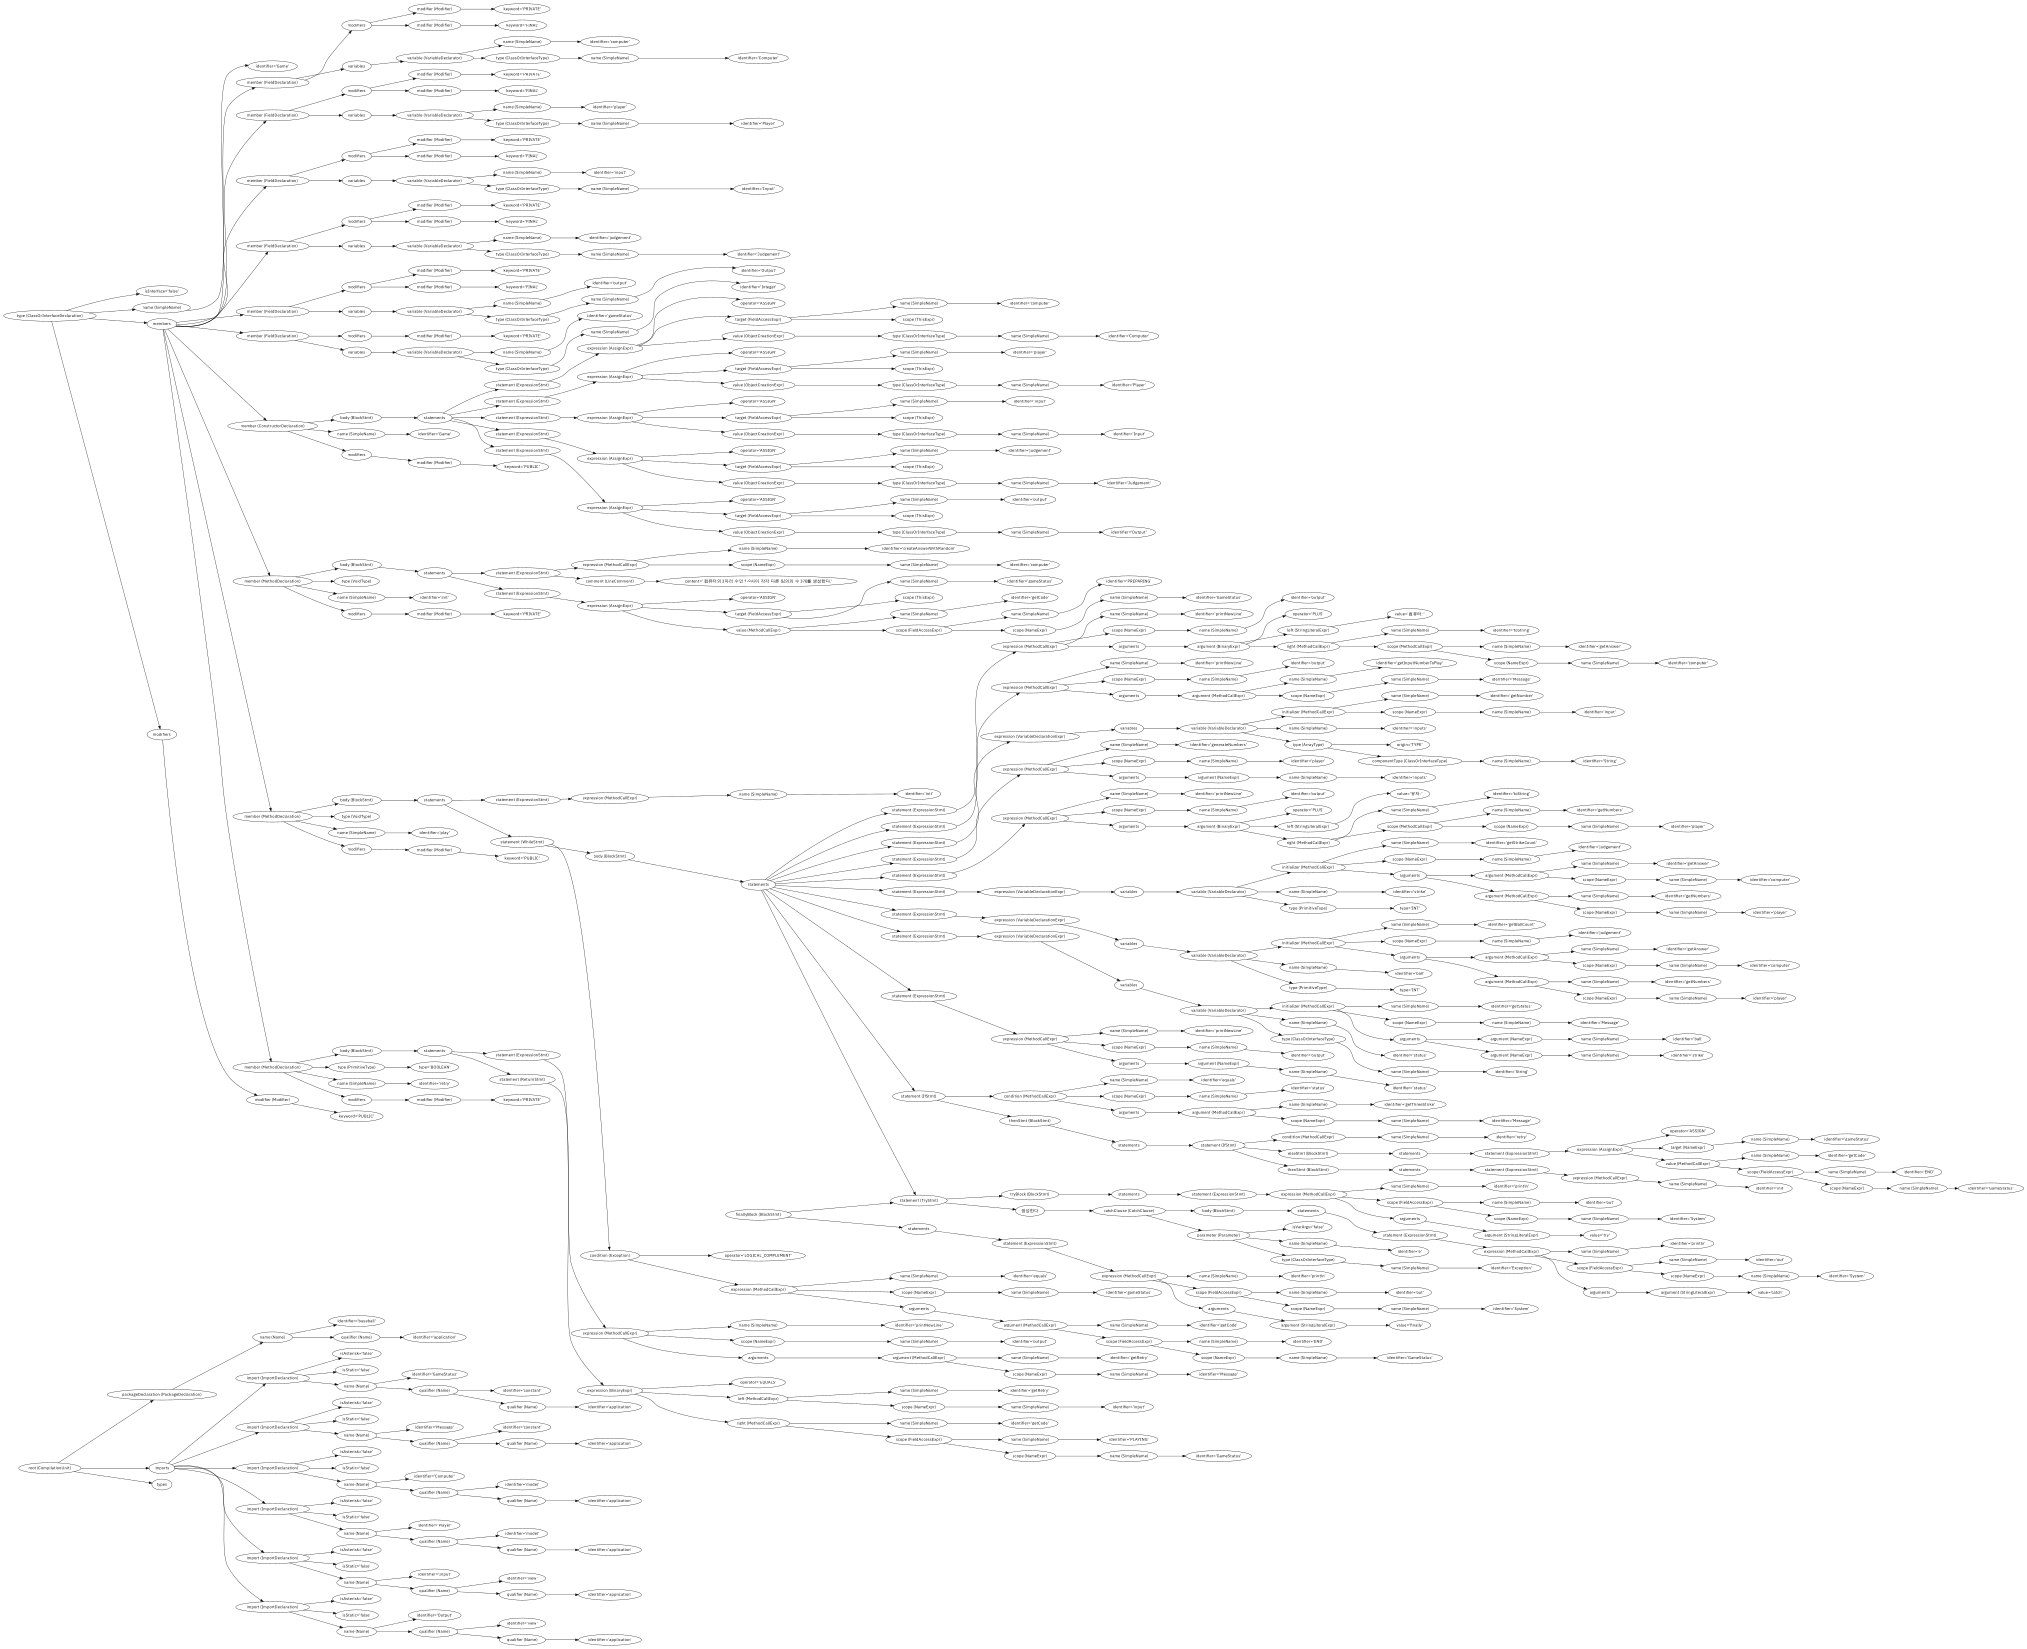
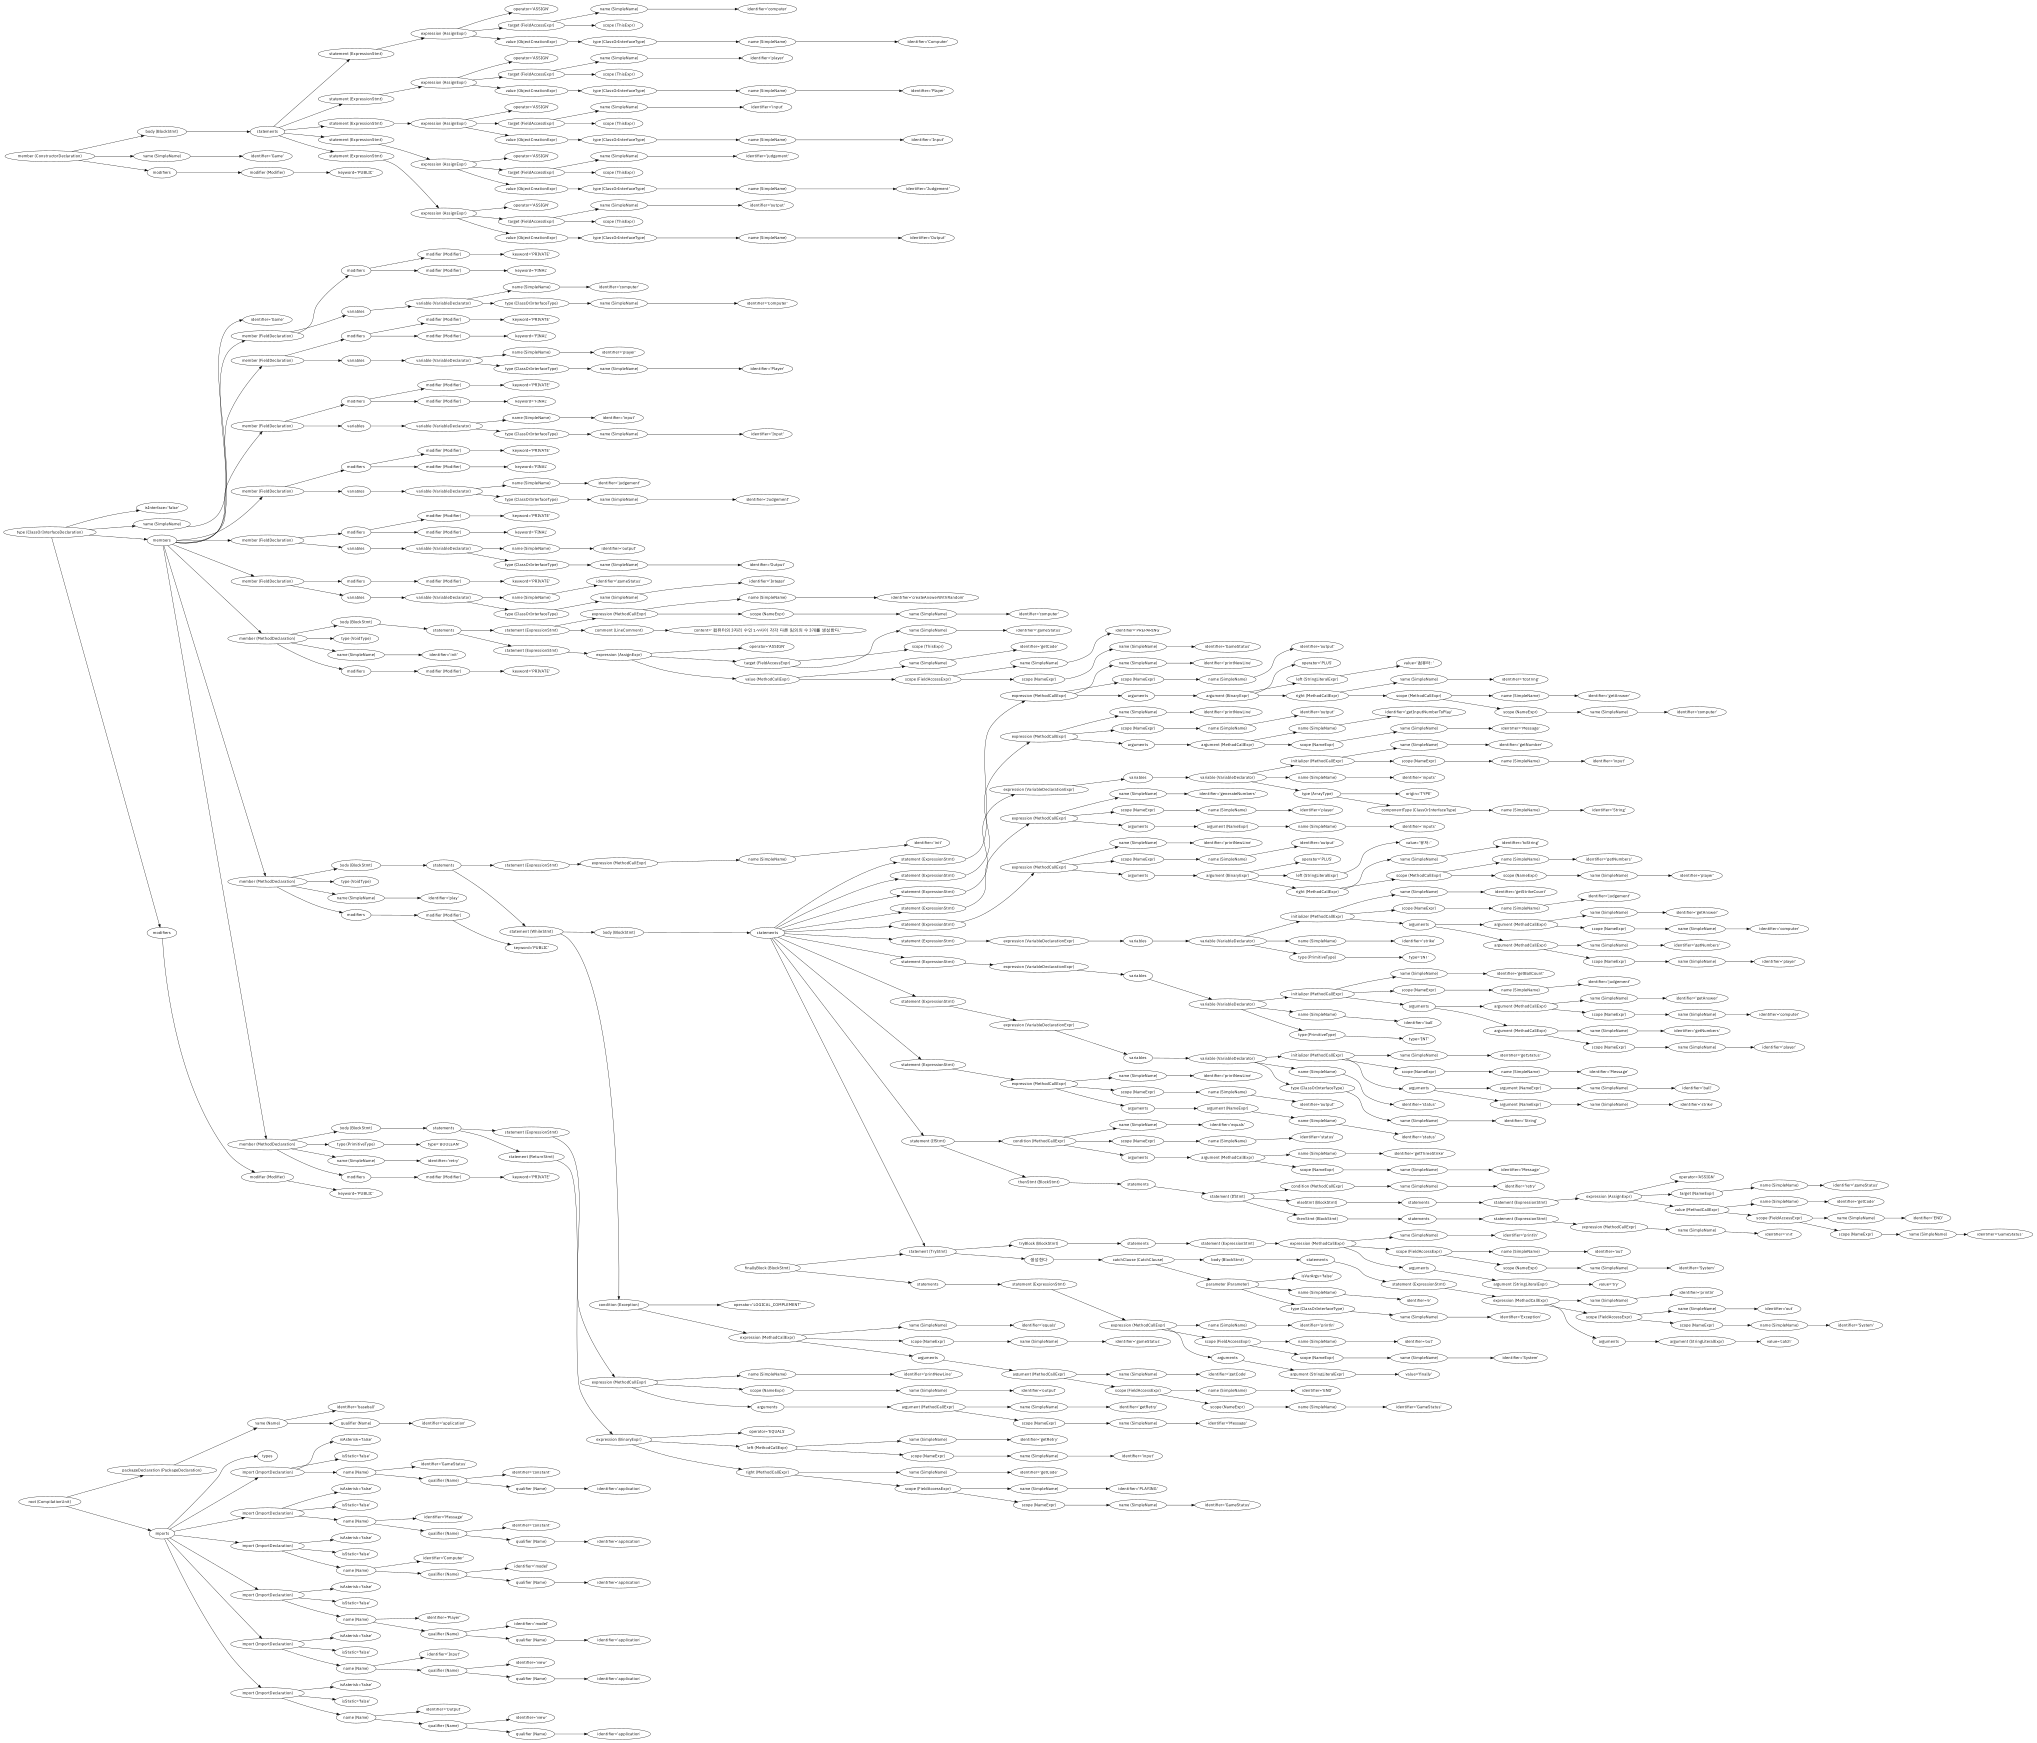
edge "members" -> "member (ConstructorDeclaration)": removed
edge "root (CompilationUnit)" -> "types": now "imports" -> "types"
